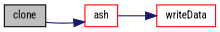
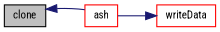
edge "clone" -> "ash": reversed
